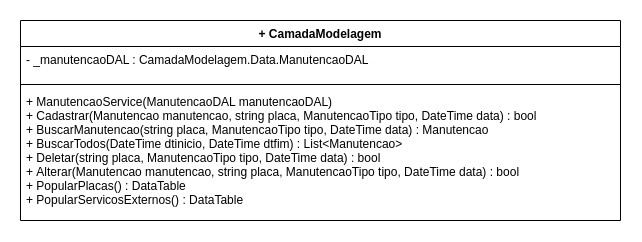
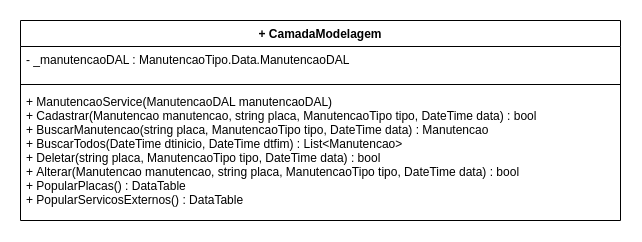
node "- _manutencaoDAL : CamadaModelagem.Data.ManutencaoDAL": label "- _manutencaoDAL : CamadaModelagem.Data.ManutencaoDAL" -> "- _manutencaoDAL : ManutencaoTipo.Data.ManutencaoDAL"
